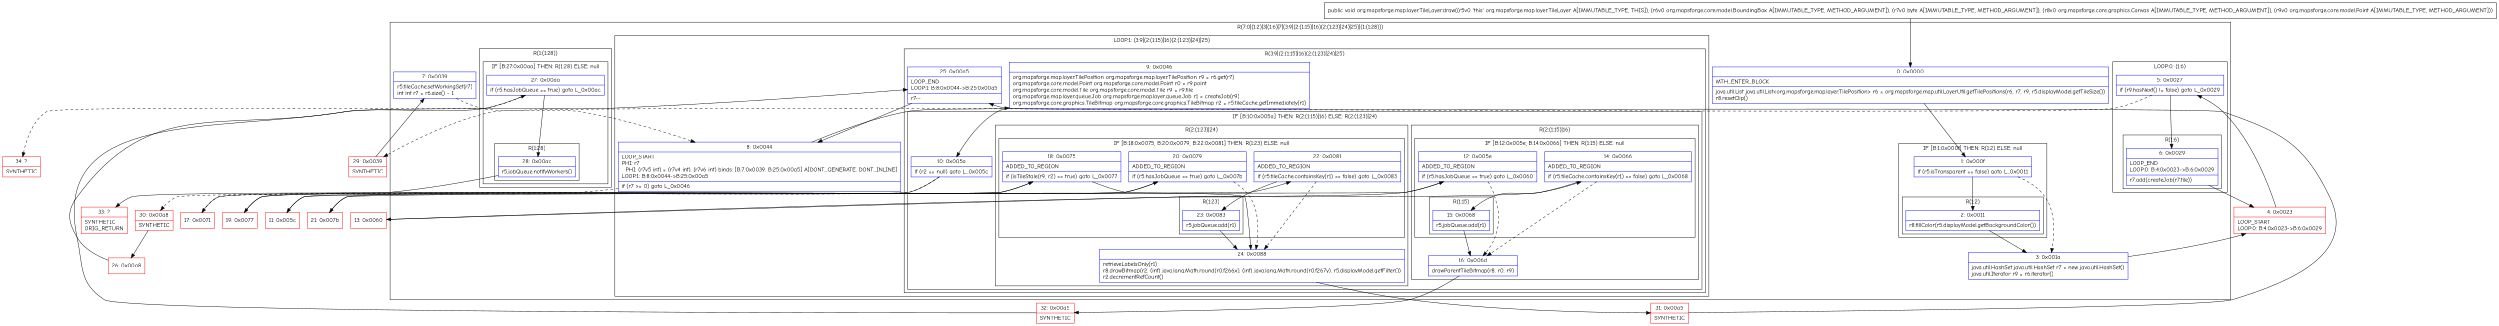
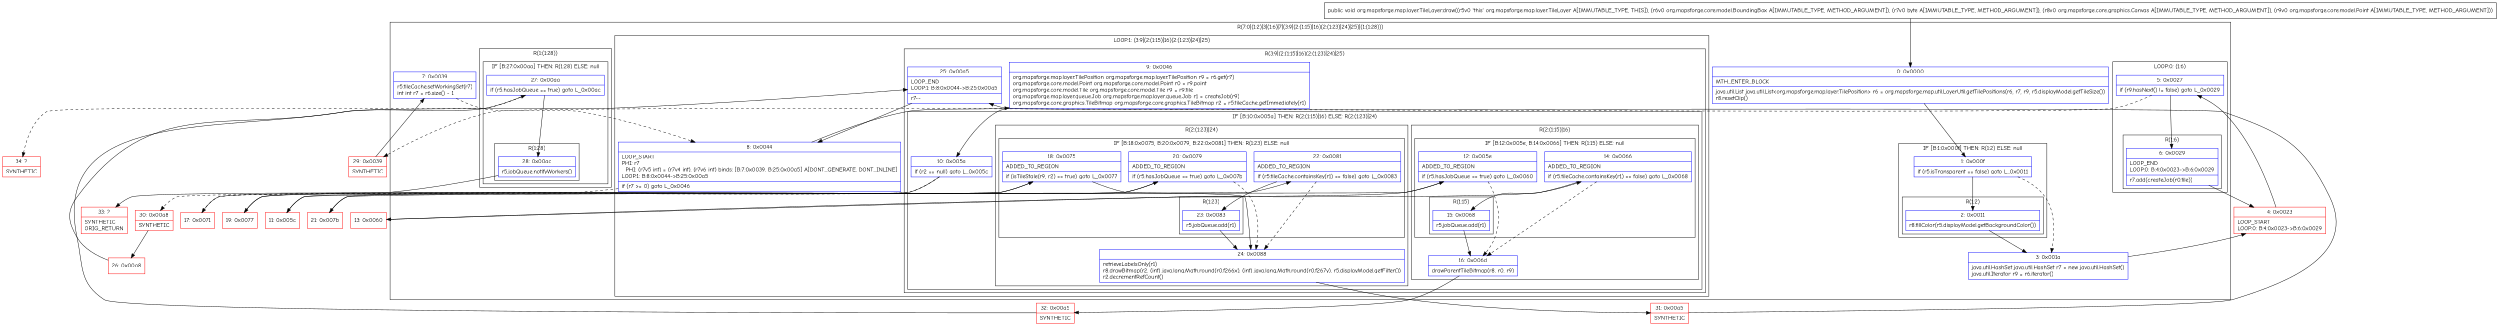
node "6: 0x0029": text "r7.add(createJob(r7.tile))" -> "r7.add(createJob(r0.tile))"
